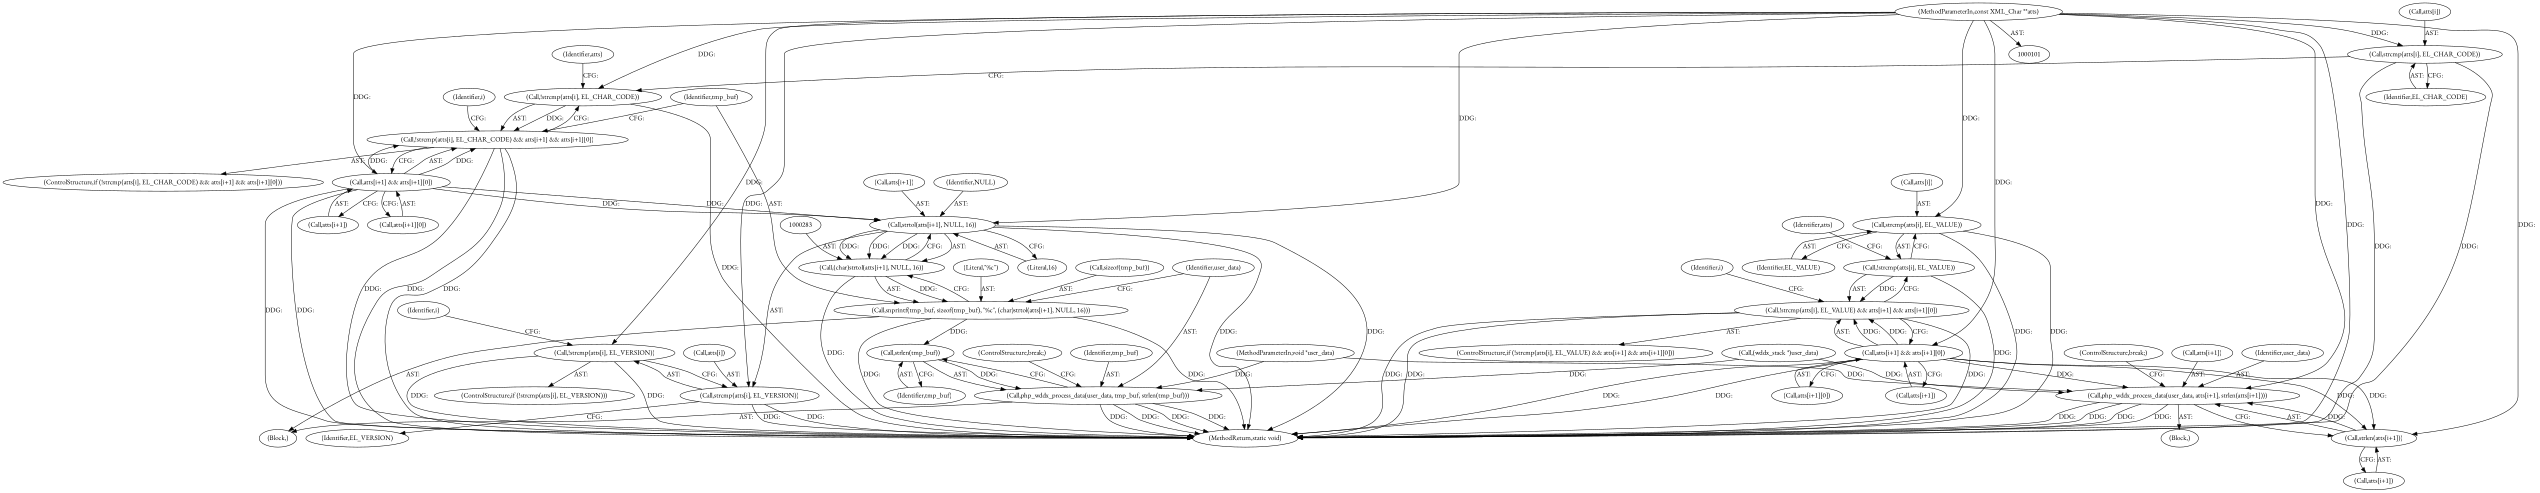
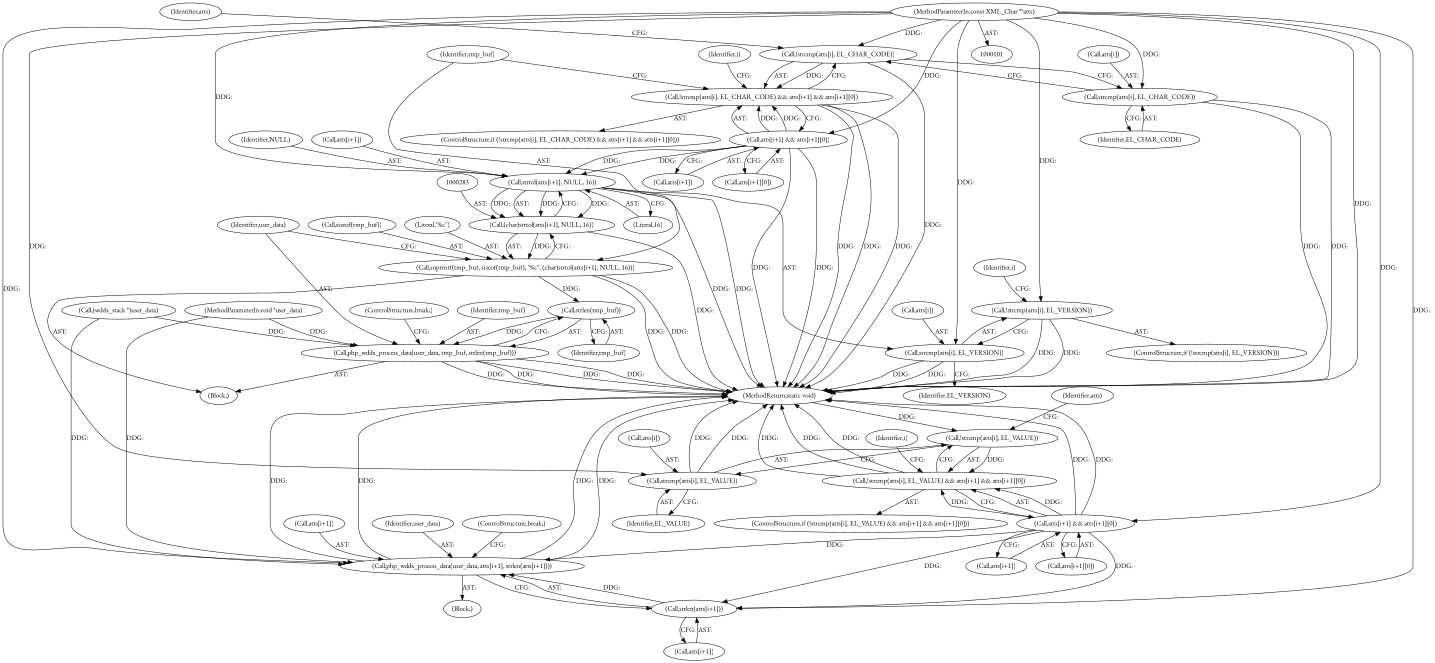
edge "(Call,!strcmp(atts[i], EL_CHAR_CODE))" -> "(Call,strcmp(atts[i], EL_CHAR_CODE))": added, label "CFG:"
edge "(Call,!strcmp(atts[i], EL_VALUE))" -> "(MethodReturn,static void)": reversed
